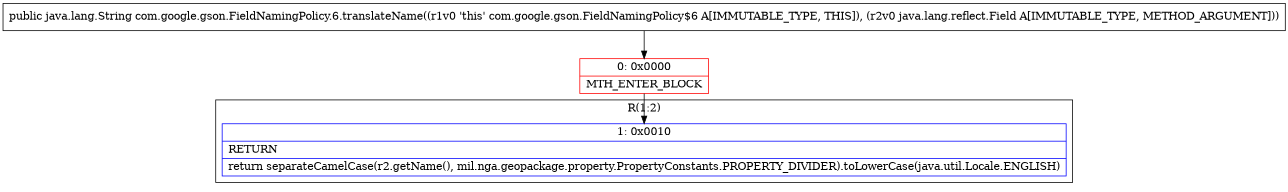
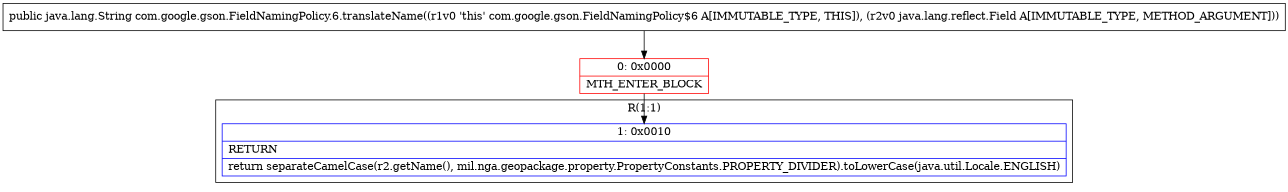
cluster "R(1:2)": label "R(1:2)" -> "R(1:1)"
